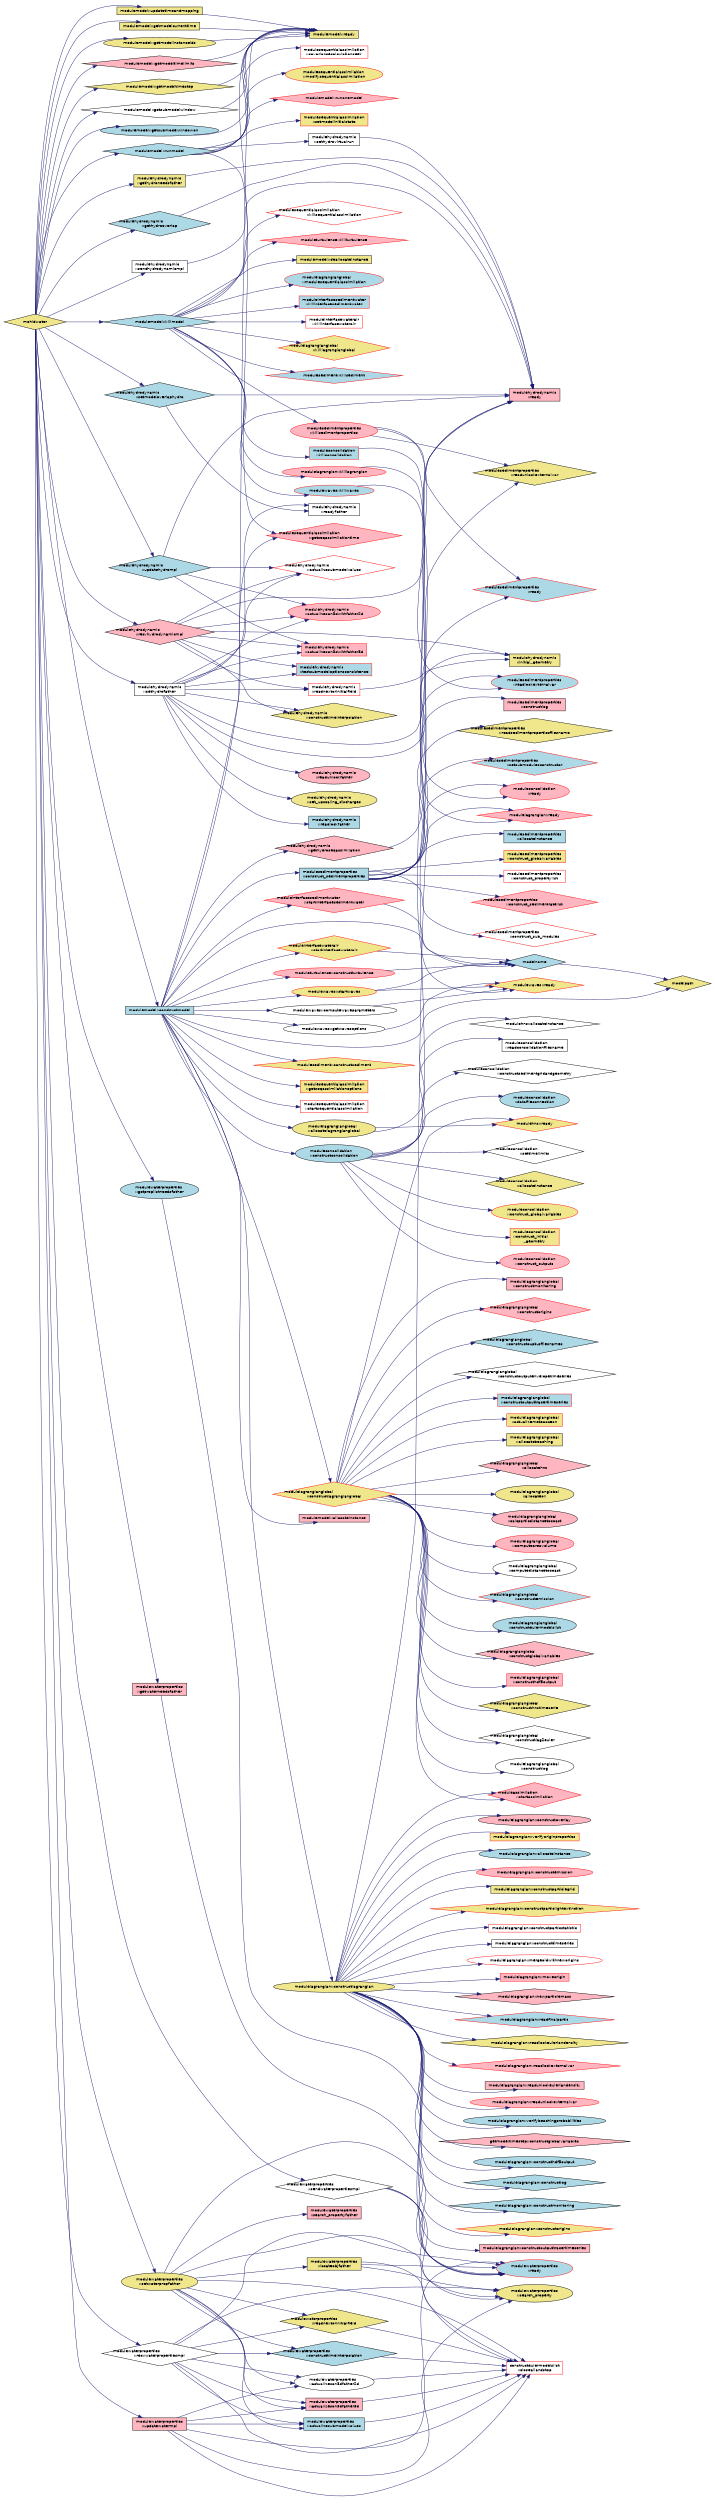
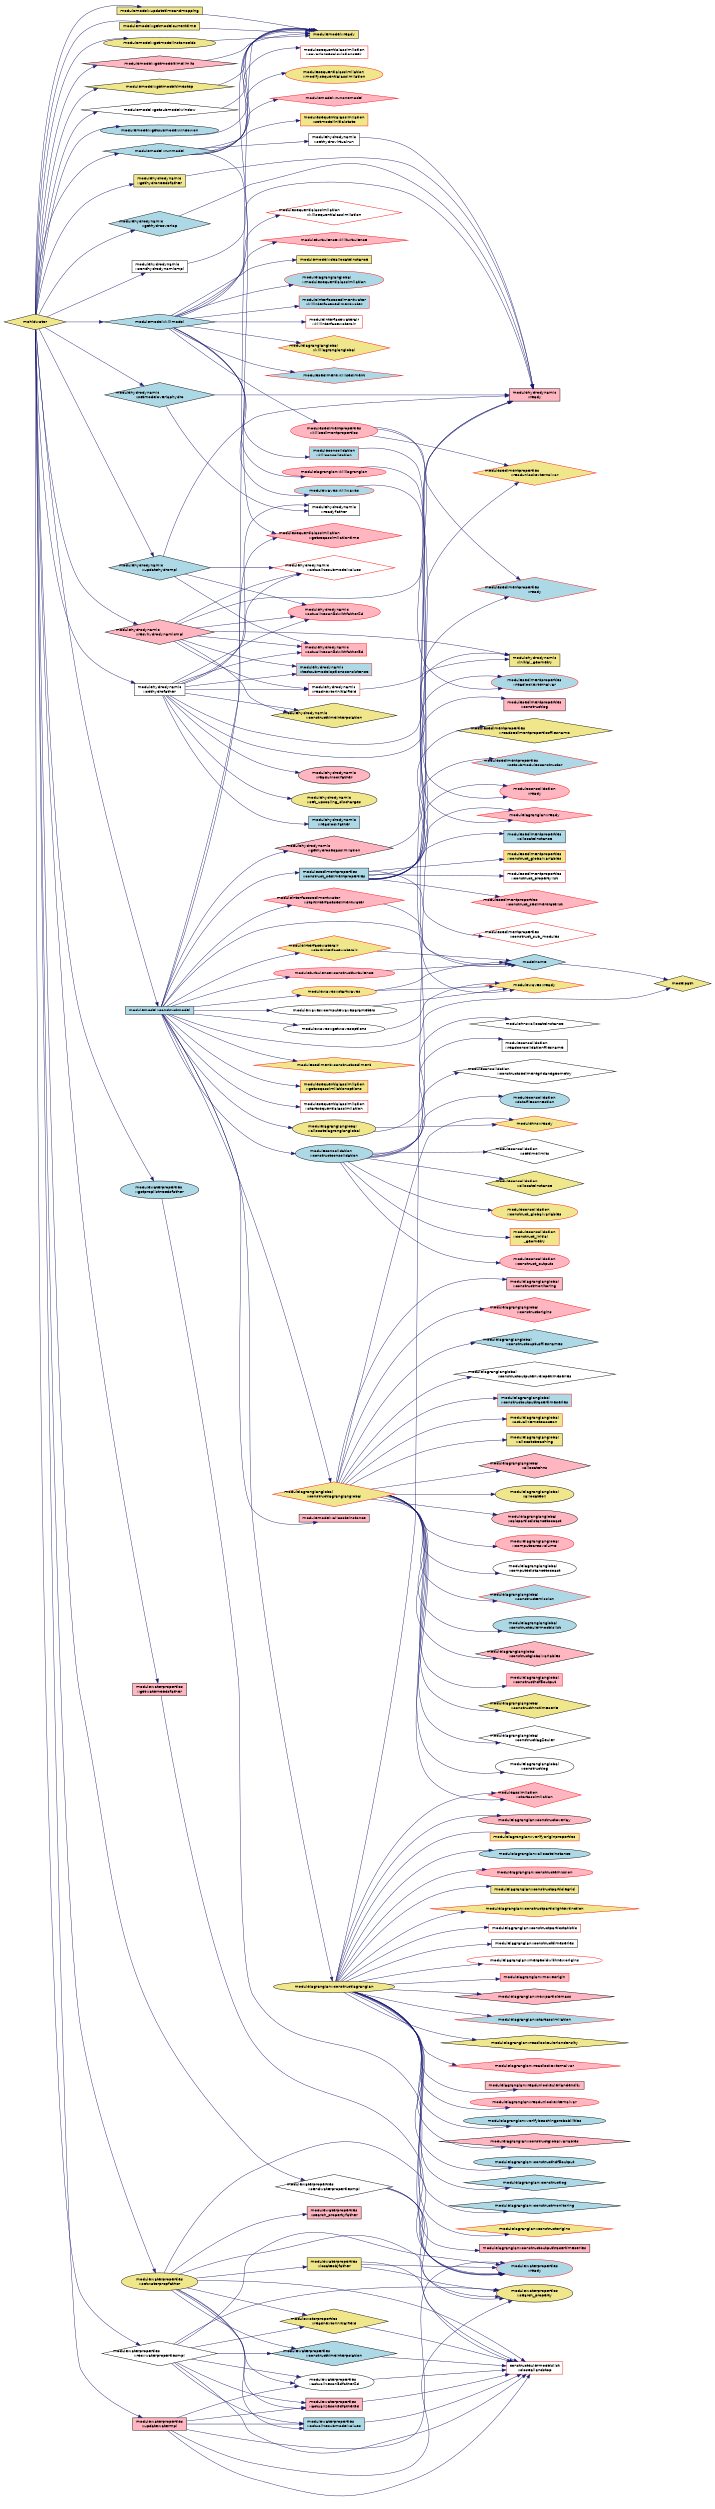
node "modulesedimentproperties ::readunlockexternalvar": color black -> red
node "modulelagrangian::readfinalpartic": label "modulelagrangian::readfinalpartic" -> "modulelagrangian::startassimilation"
node "getmodeltimestep::constructglobalvariables": label "getmodeltimestep::constructglobalvariables" -> "modulelagrangian::constructglobalvariables"
